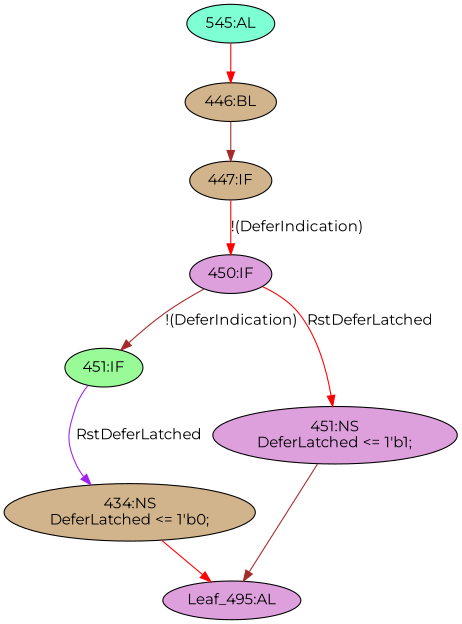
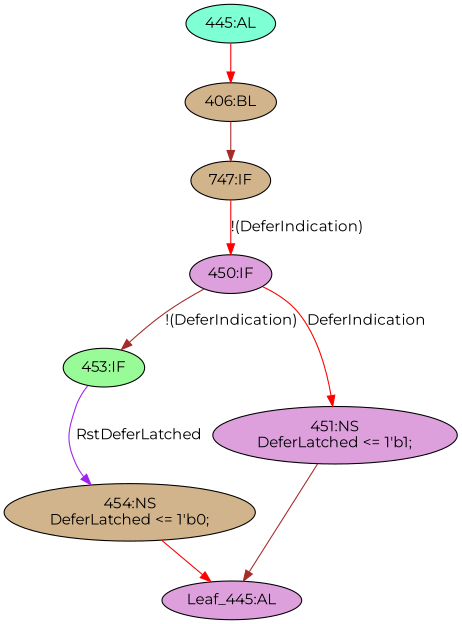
node "545:AL": label "545:AL" -> "445:AL"
node "446:BL": label "446:BL" -> "406:BL"
node "447:IF": label "447:IF" -> "747:IF"
edge "450:IF" -> "451:NS DeferLatched <= 1'b1;": label "RstDeferLatched" -> "DeferIndication"
node "451:IF": label "451:IF" -> "453:IF"
node "434:NS DeferLatched <= 1'b0;": label "434:NS DeferLatched <= 1'b0;" -> "454:NS DeferLatched <= 1'b0;"
node "Leaf_495:AL": label "Leaf_495:AL" -> "Leaf_445:AL"
